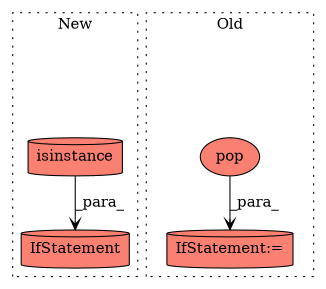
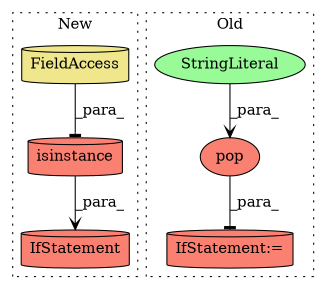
node "FieldAccess": added
node "StringLiteral": added
edge "pop" -> "IfStatement:=": arrowhead vee -> tee
